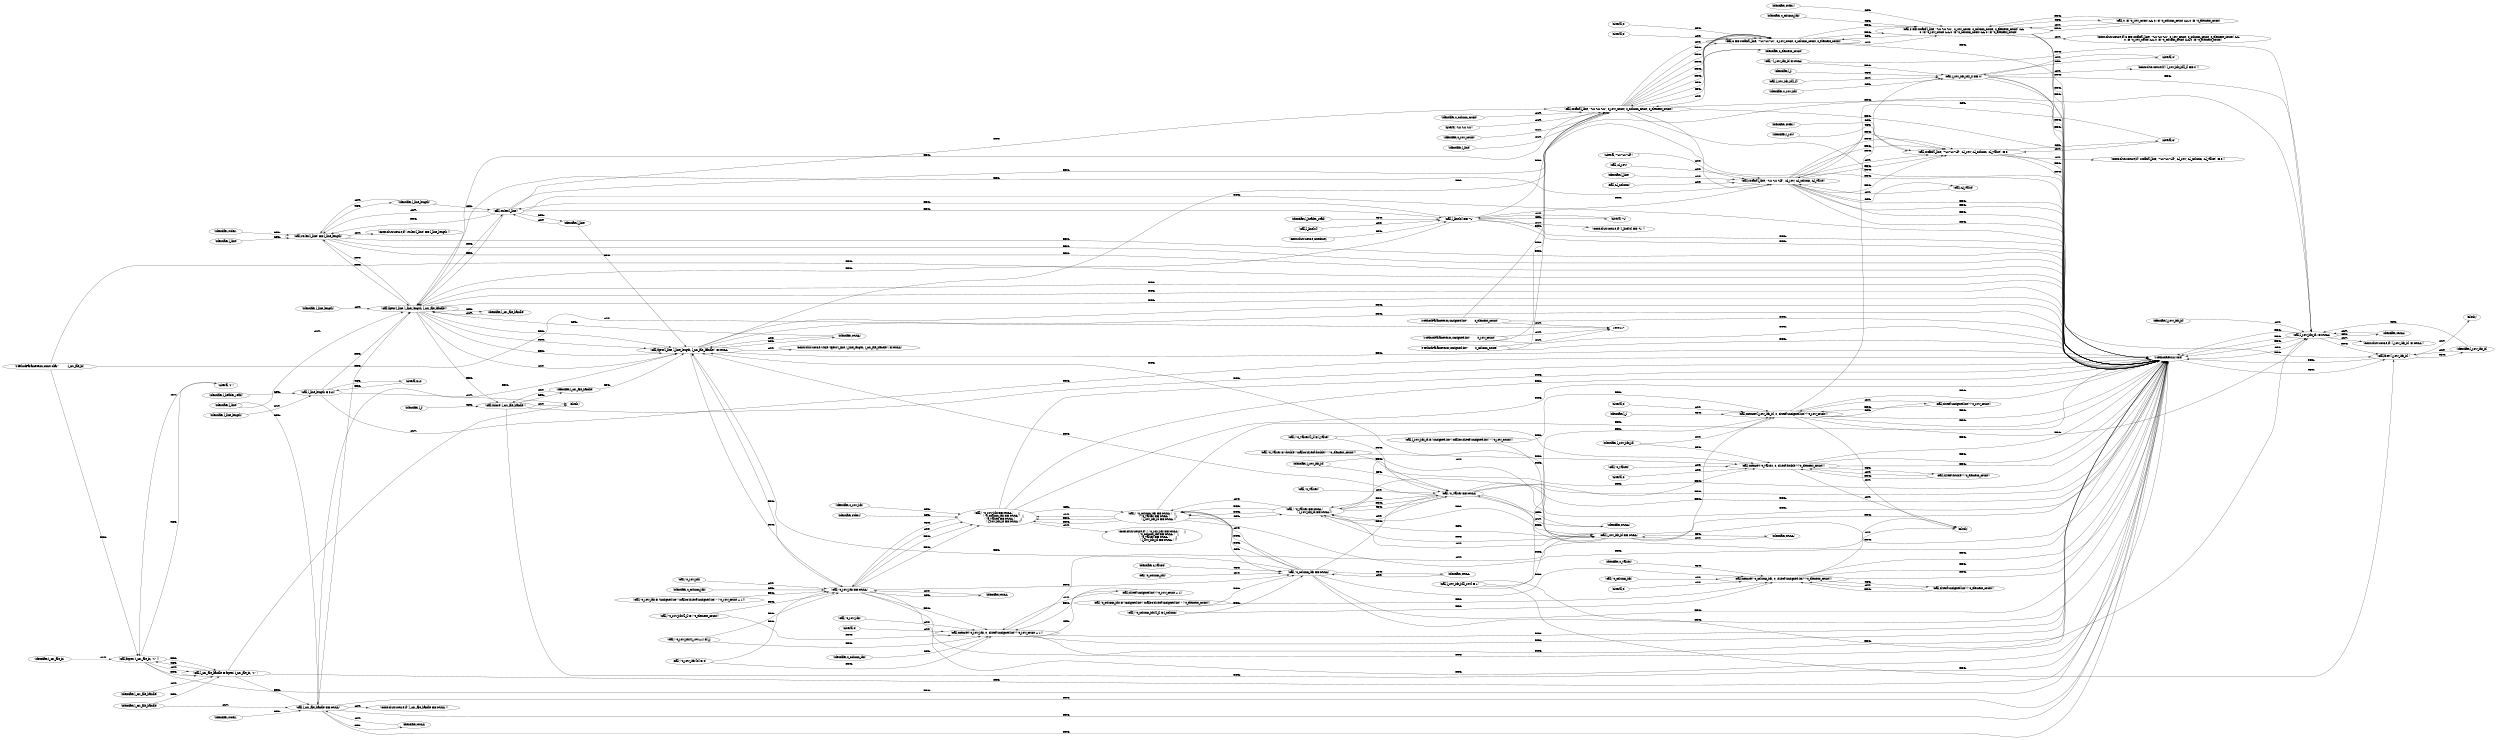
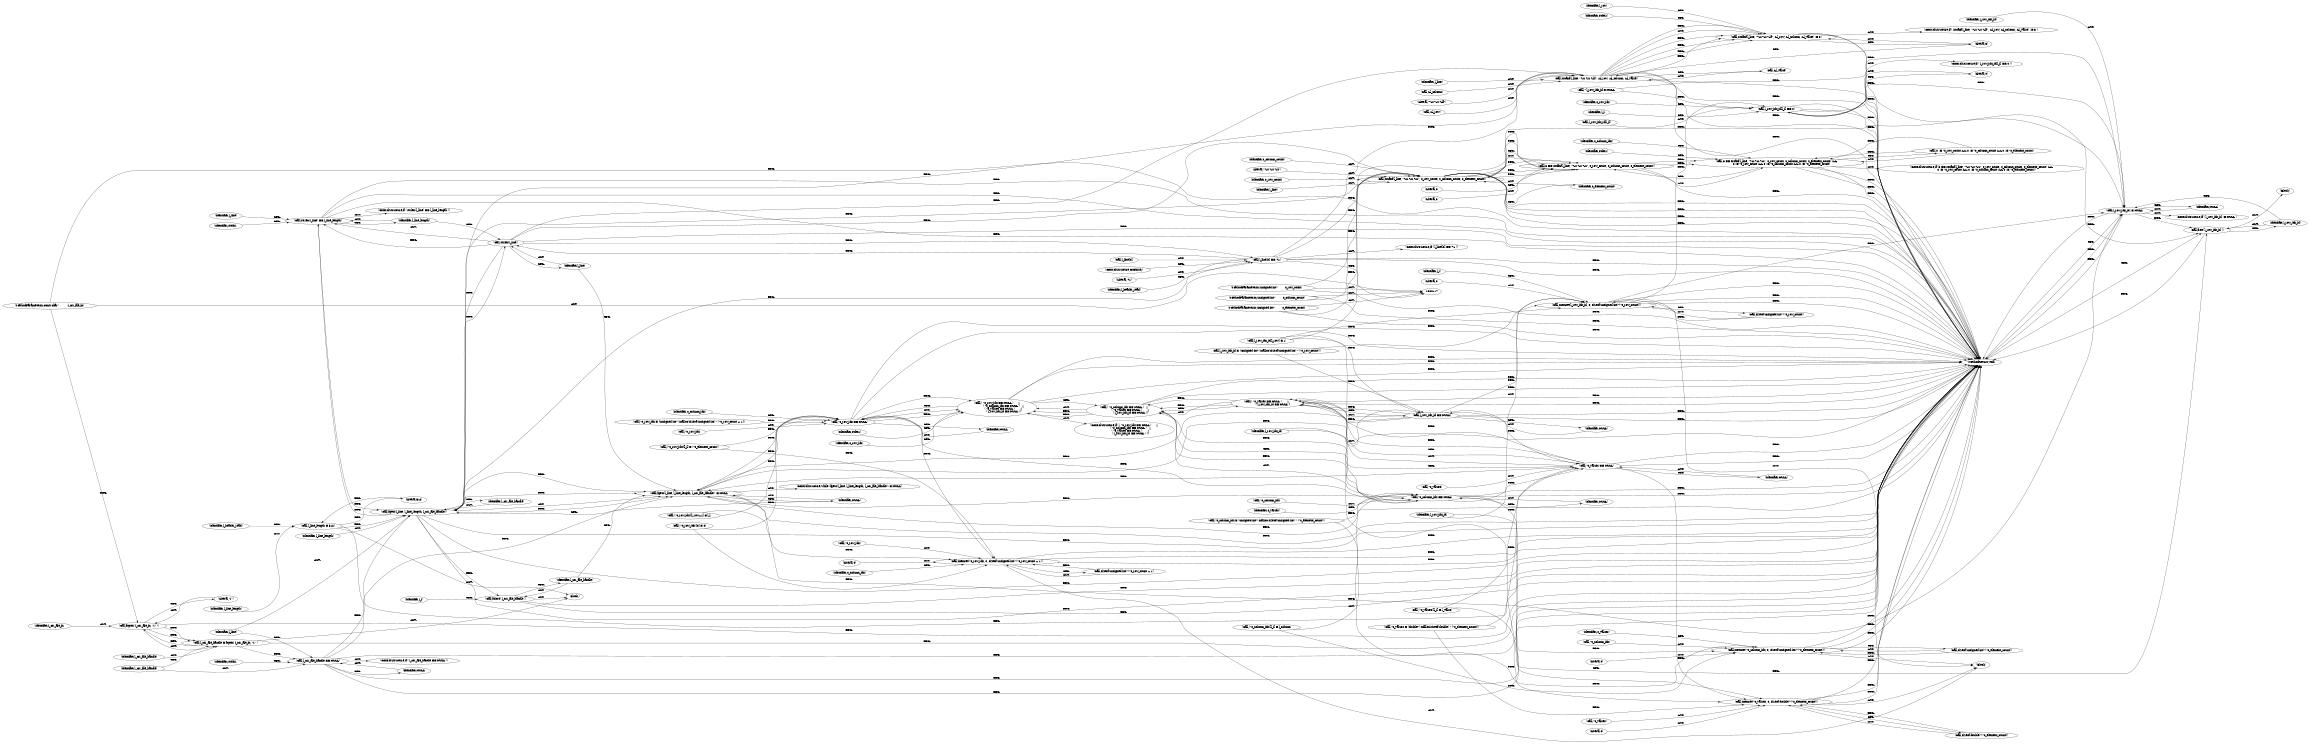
edge "(Call,l_line[0] == '%')" -> "(Literal,'%')": now "(Call,l_line[0] == '%')" -> "1000117"
edge "(Call,*o_values == NULL)" -> "(Call,l_row_idx_id == NULL)": reversed
edge "(Call,(*o_column_idx)[l_i] = l_column)" -> "(Call,*o_column_idx == NULL)": label "DDG: " -> "AST: "
